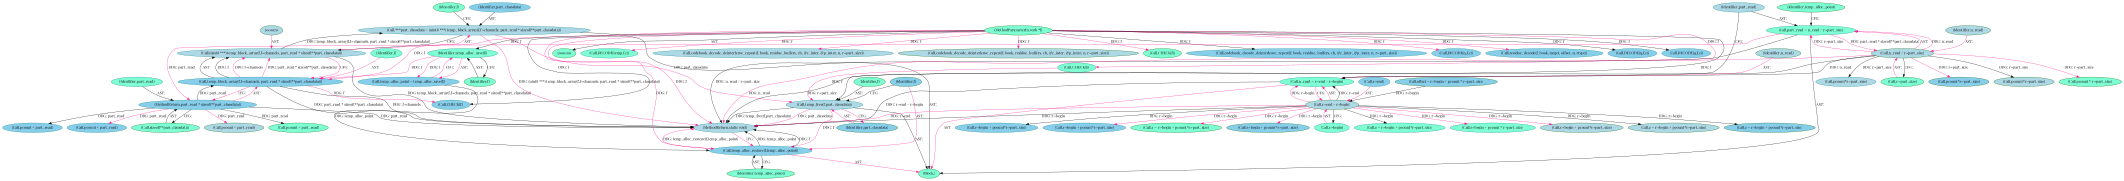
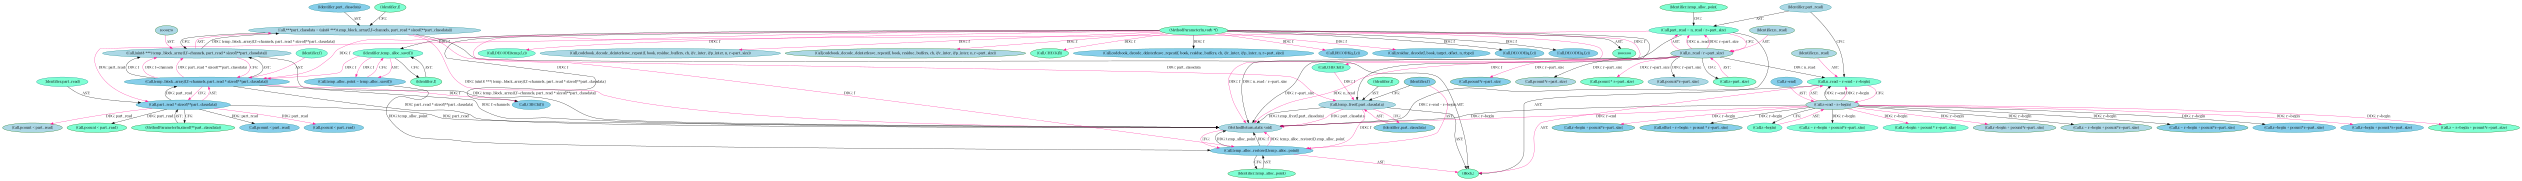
edge "(Call,part_read = n_read / r->part_size)" -> "(Call,n_read / r->part_size)": label "DDG: part_read * sizeof(**part_classdata)" -> "CFG: "
edge "(Call,offset = r->begin + pcount * r->part_size)" -> "(Call,r->end - r->begin)": reversed
node "(MethodReturn,part_read * sizeof(**part_classdata))": label "(MethodReturn,part_read * sizeof(**part_classdata))" -> "(Call,part_read * sizeof(**part_classdata))"
node "(Call,sizeof(**part_classdata))": label "(Call,sizeof(**part_classdata))" -> "(MethodParameterIn,sizeof(**part_classdata))"
